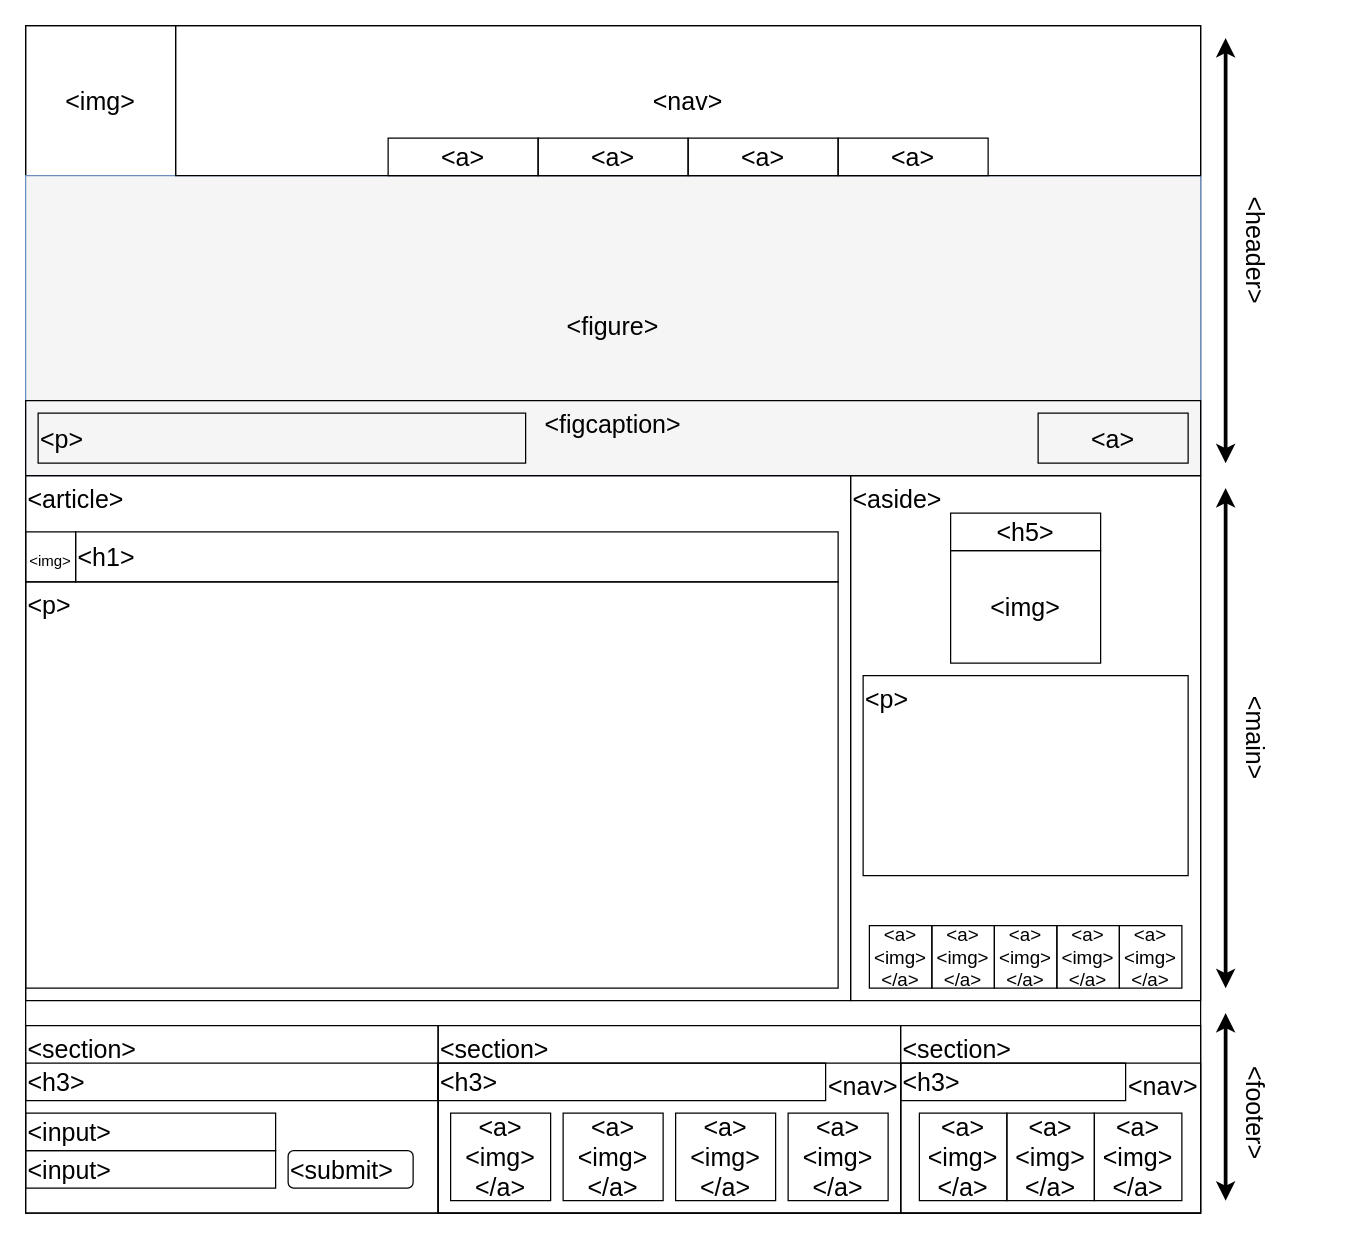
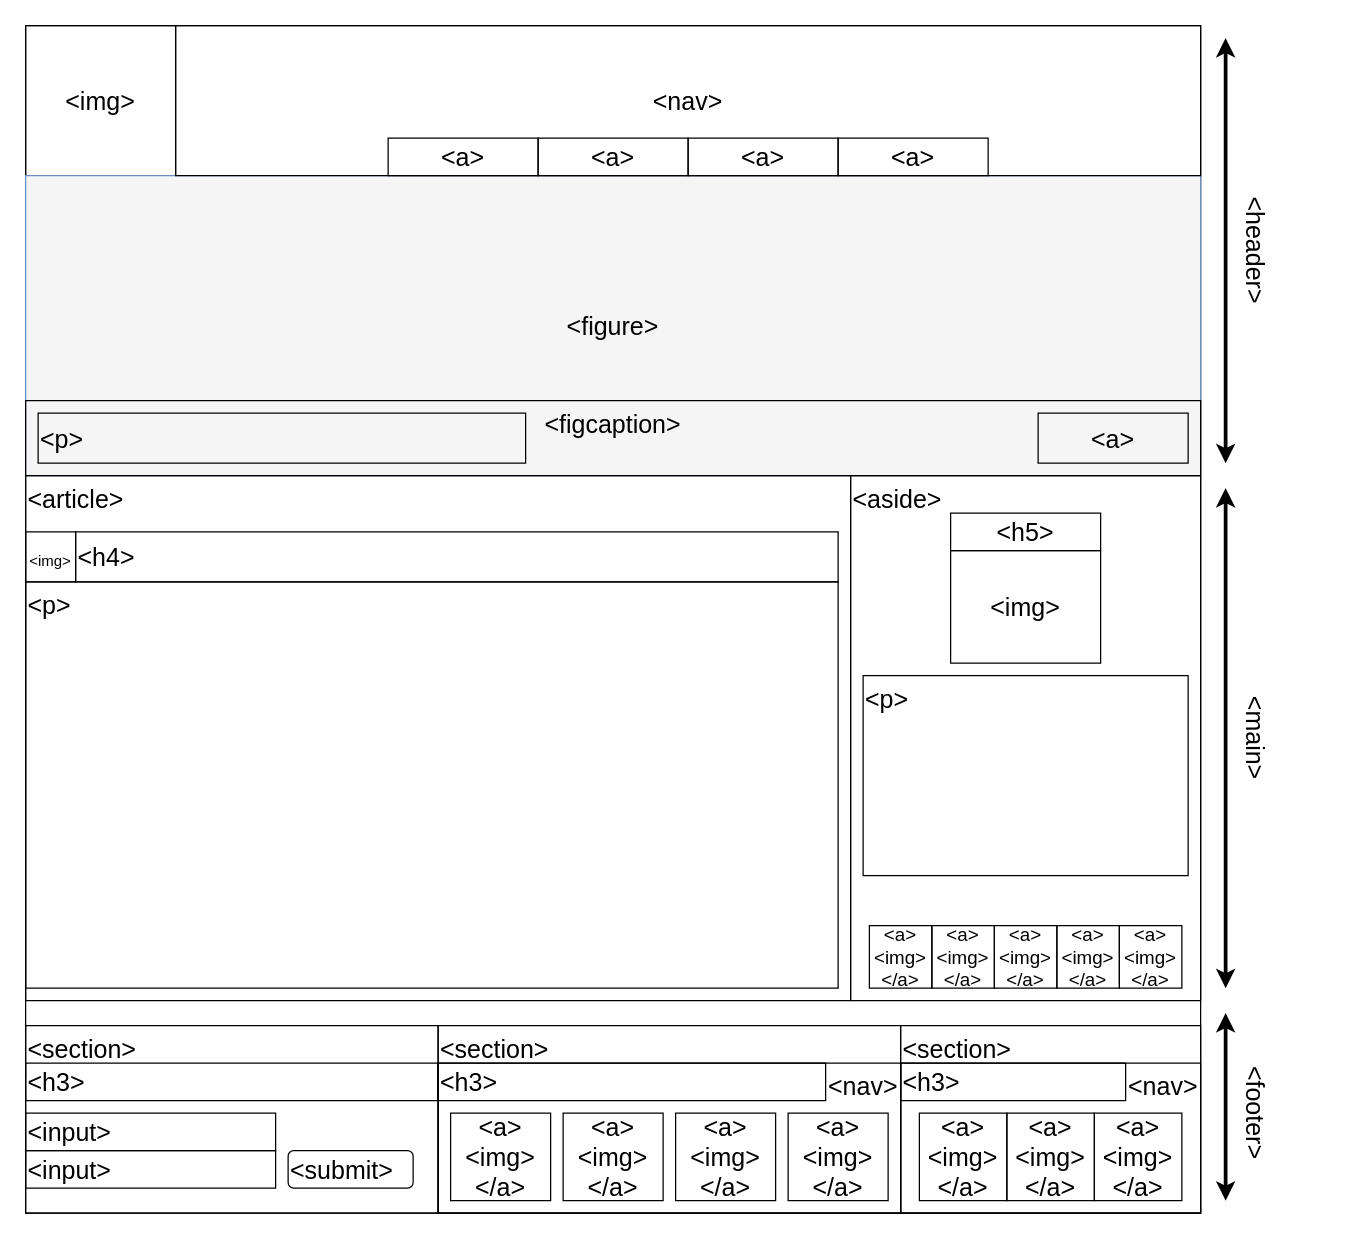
node "<h1>": label "<h1>" -> "<h4>"
